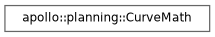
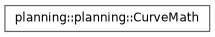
node "apollo::planning::CurveMath": label "apollo::planning::CurveMath" -> "planning::planning::CurveMath"
